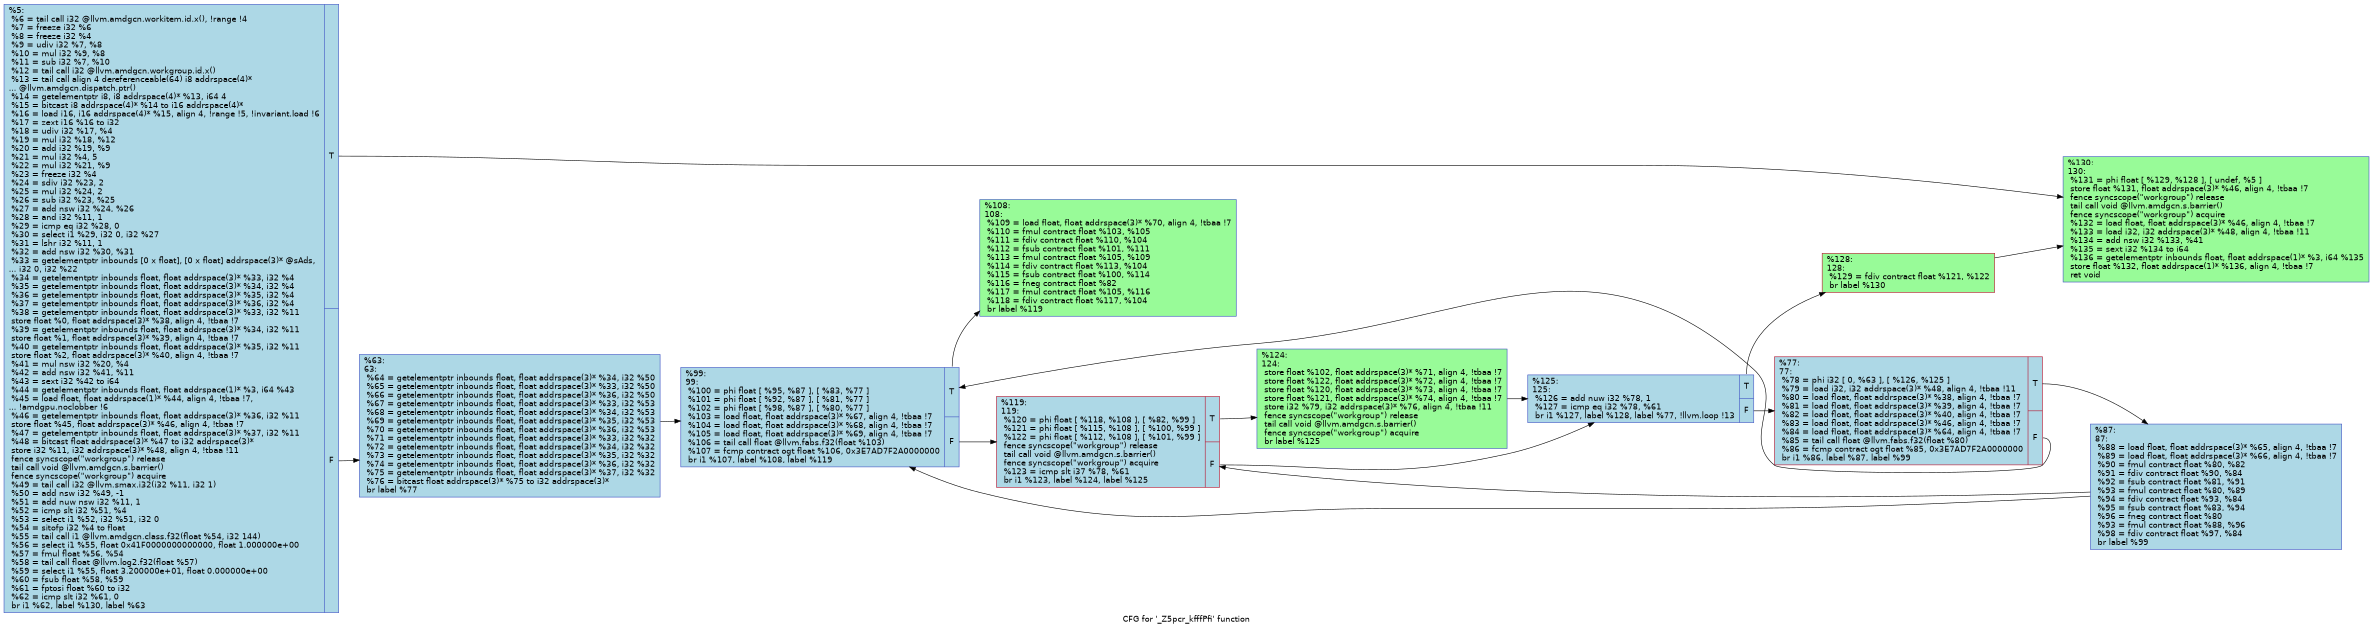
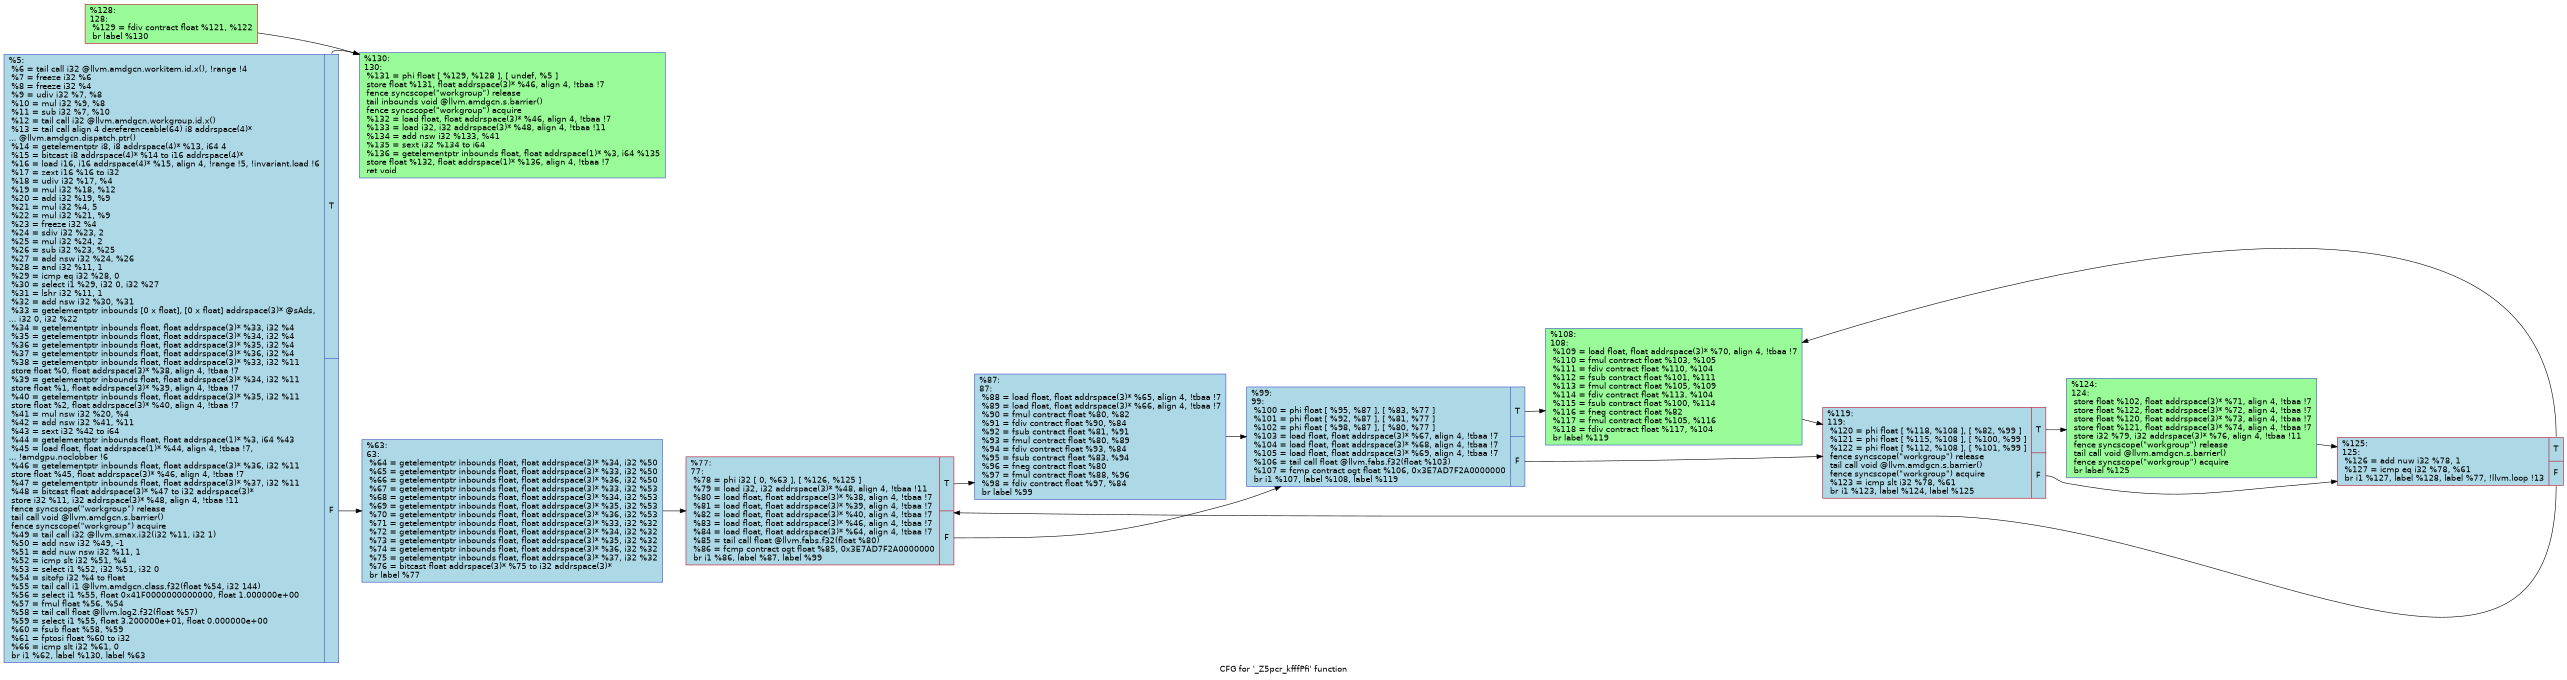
node "%130:": text "tail call void @llvm.amdgcn.s.barrier()" -> "tail inbounds void @llvm.amdgcn.s.barrier()"
edge "%125:" -> "%128:": now "%125:" -> "%108:"
node "%125:": color #3d50c3ff -> #b70d28ff
edge "%63:" -> "%99:": now "%63:" -> "%77:"
node "%119:": text "%123 = icmp slt i37 %78, %61" -> "%123 = icmp slt i32 %78, %61"
edge "%87:" -> "%119:": now "%108:" -> "%119:"
node "%87:": text "%93 = fmul contract float %88, %96" -> "%97 = fmul contract float %88, %96"
node "%5:": text "%62 = icmp slt i32 %61, 0" -> "%66 = icmp slt i32 %61, 0"
